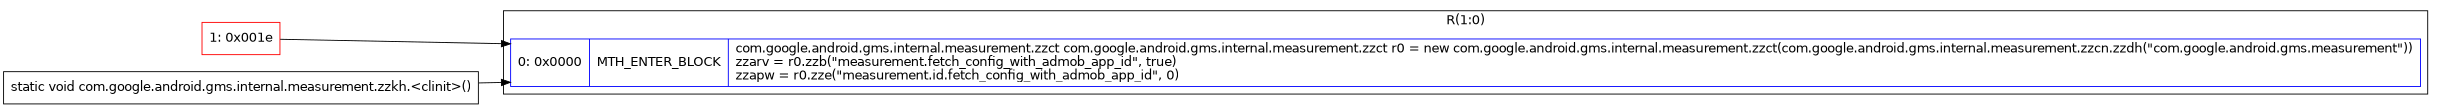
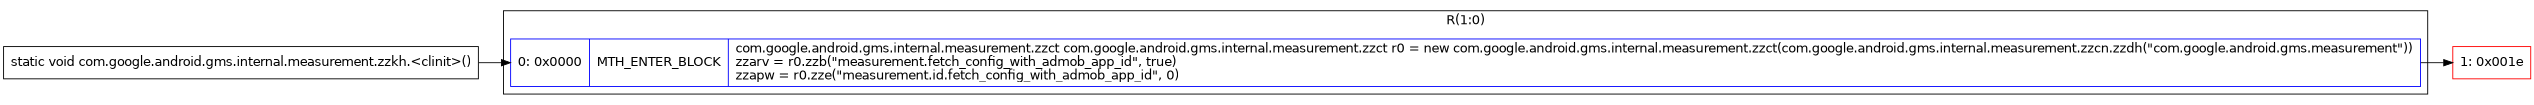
edge "1: 0x001e" -> "0: 0x0000": reversed
